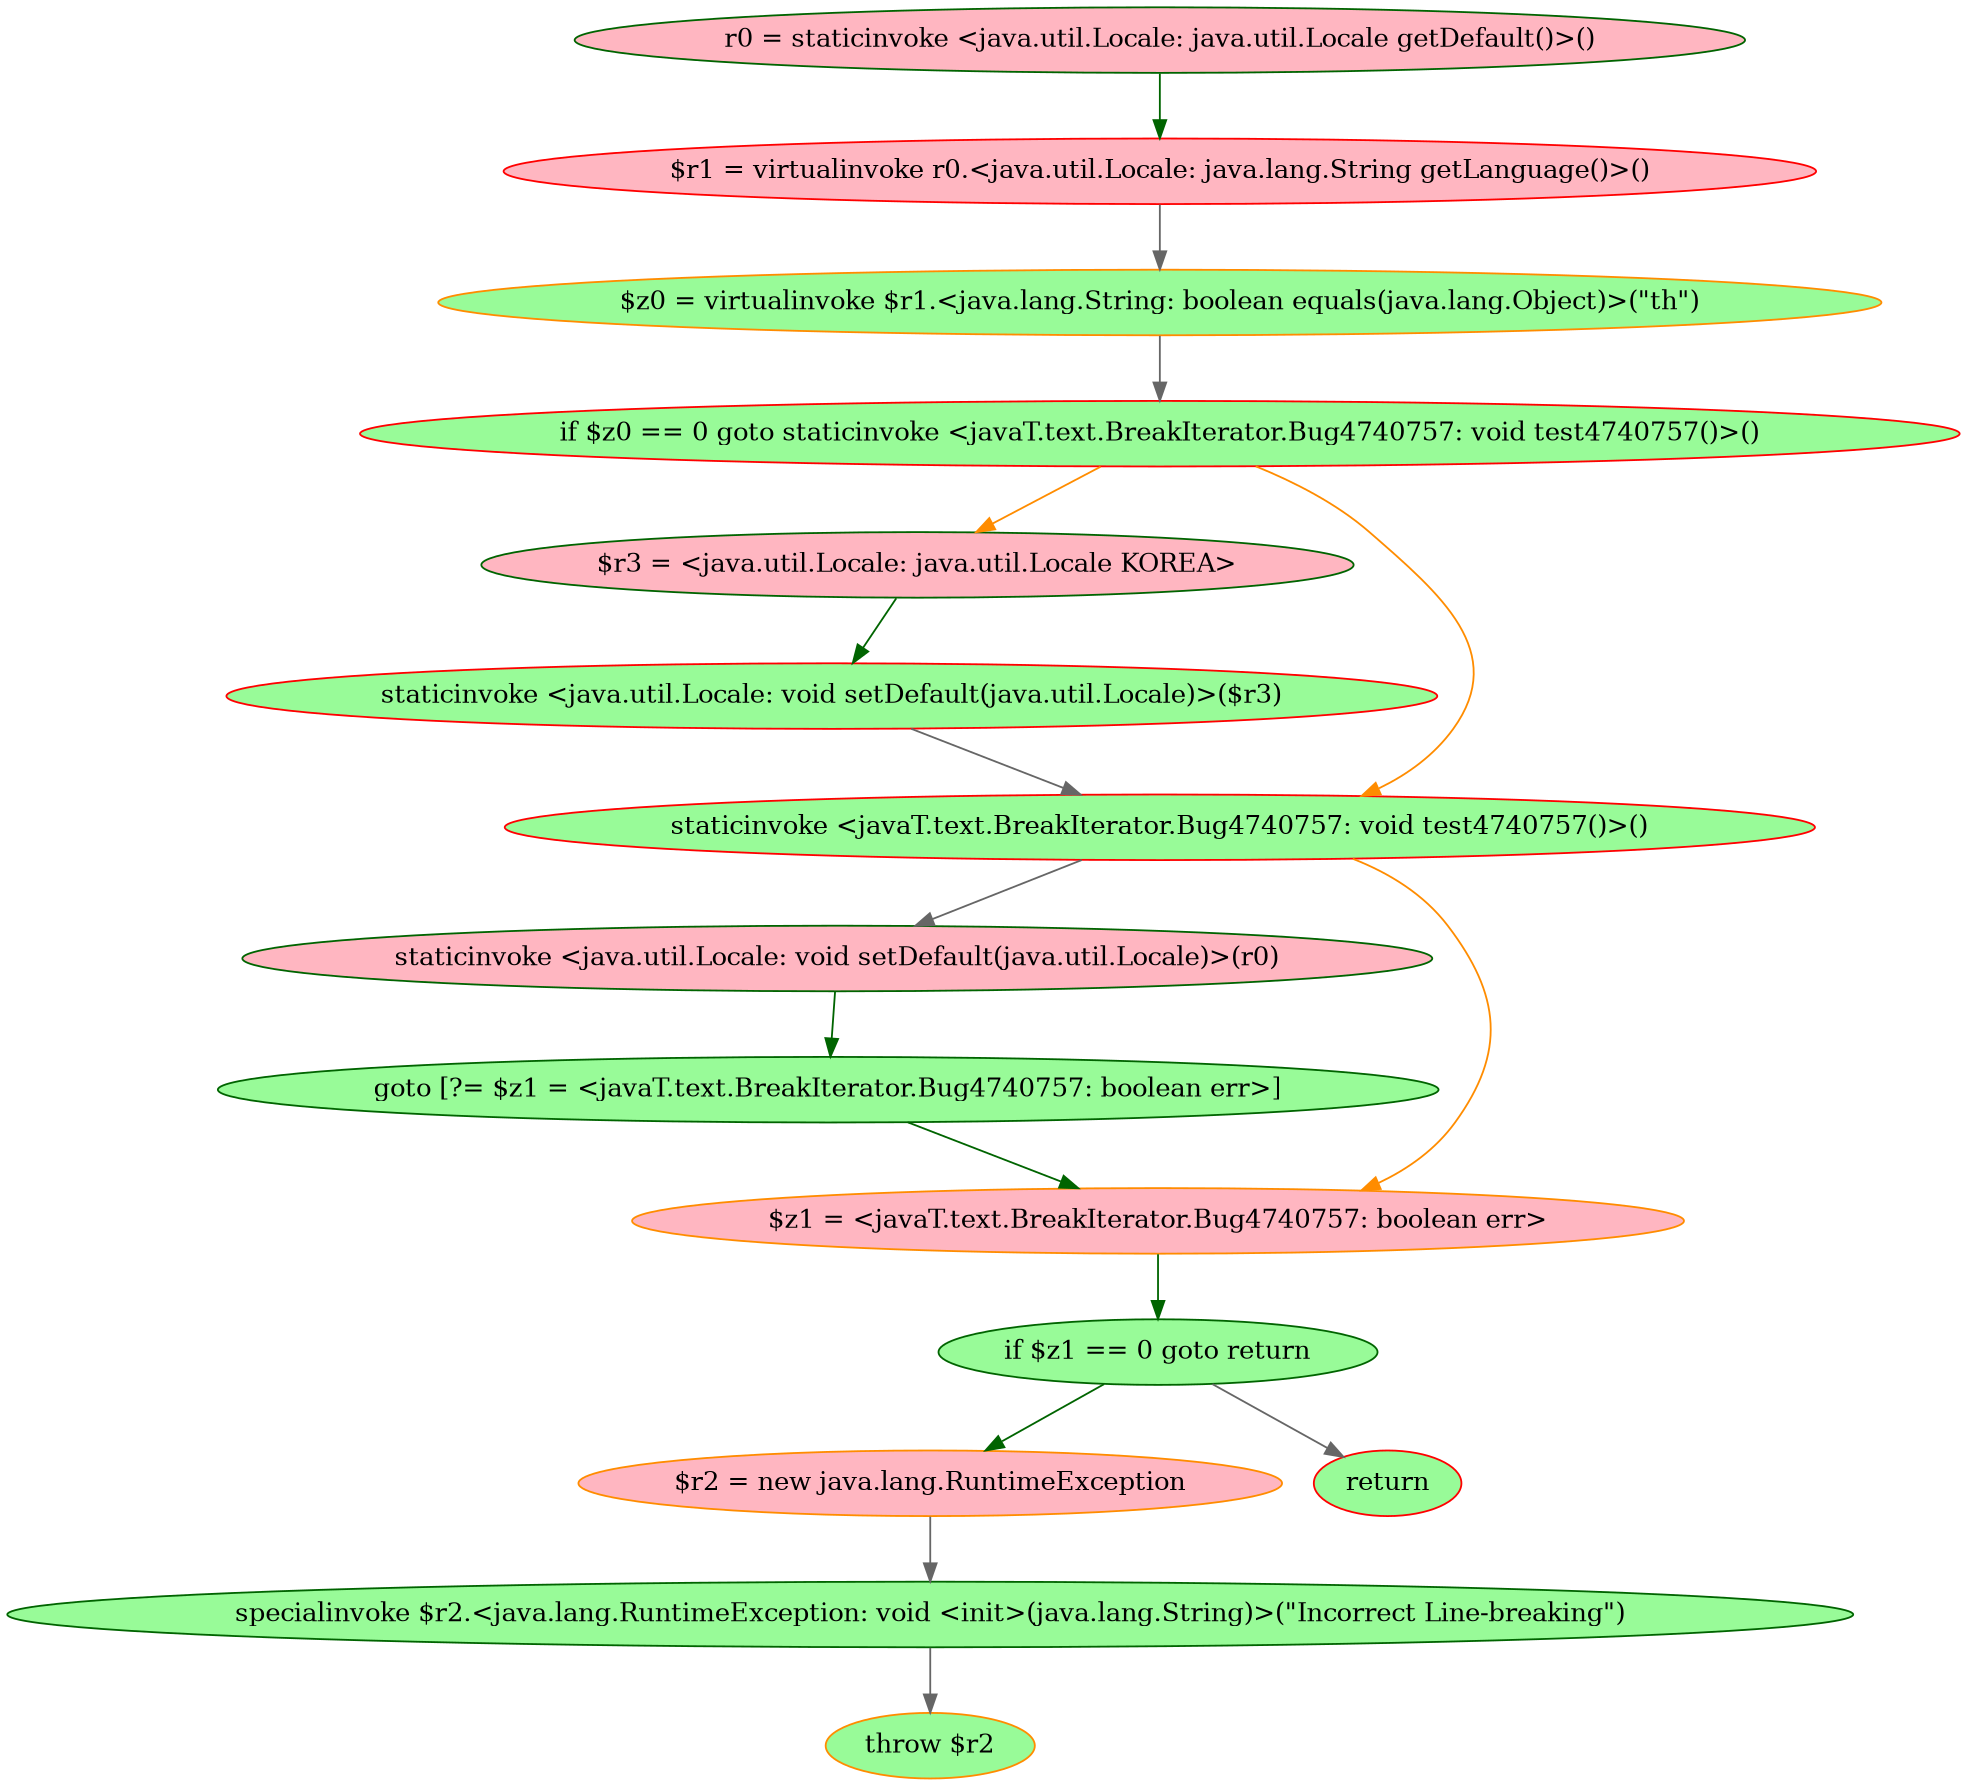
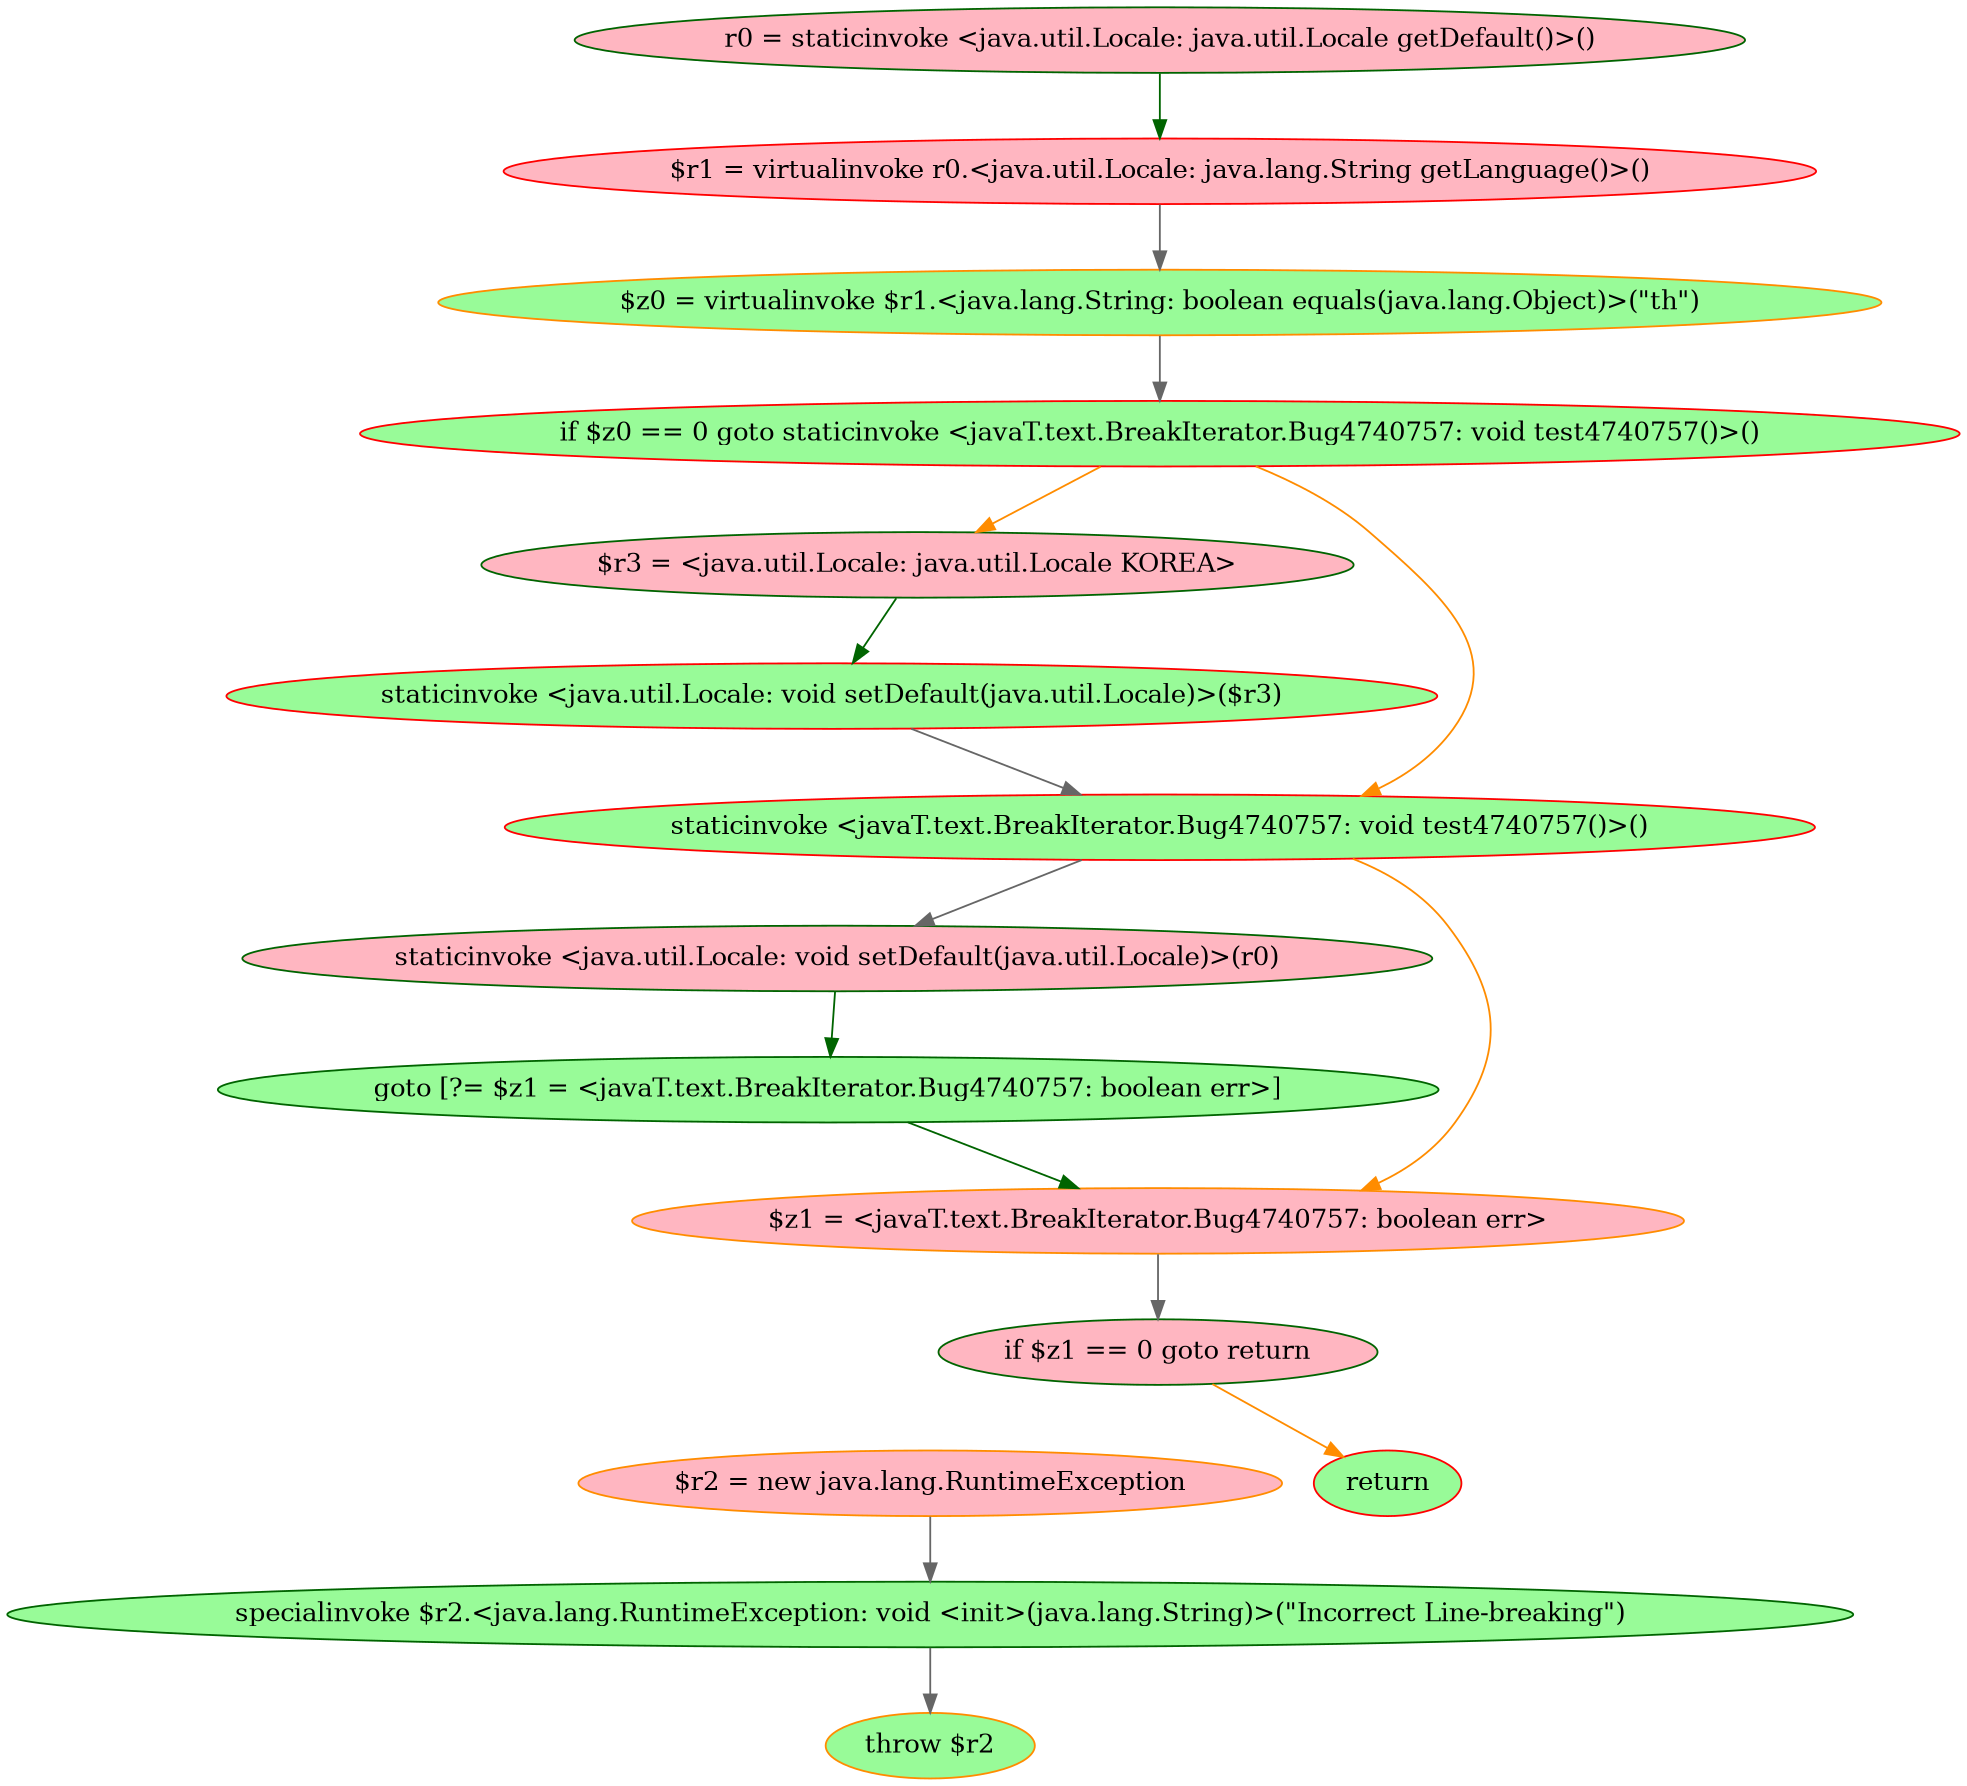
edge "$z1 = <javaT.text.BreakIterator.Bug4740757: boolean err>" -> "if $z1 == 0 goto return": color darkgreen -> gray40
node "if $z1 == 0 goto return": fillcolor palegreen -> lightpink
edge "if $z1 == 0 goto return" -> "$r2 = new java.lang.RuntimeException": removed
edge "if $z1 == 0 goto return" -> "return": color gray40 -> darkorange
